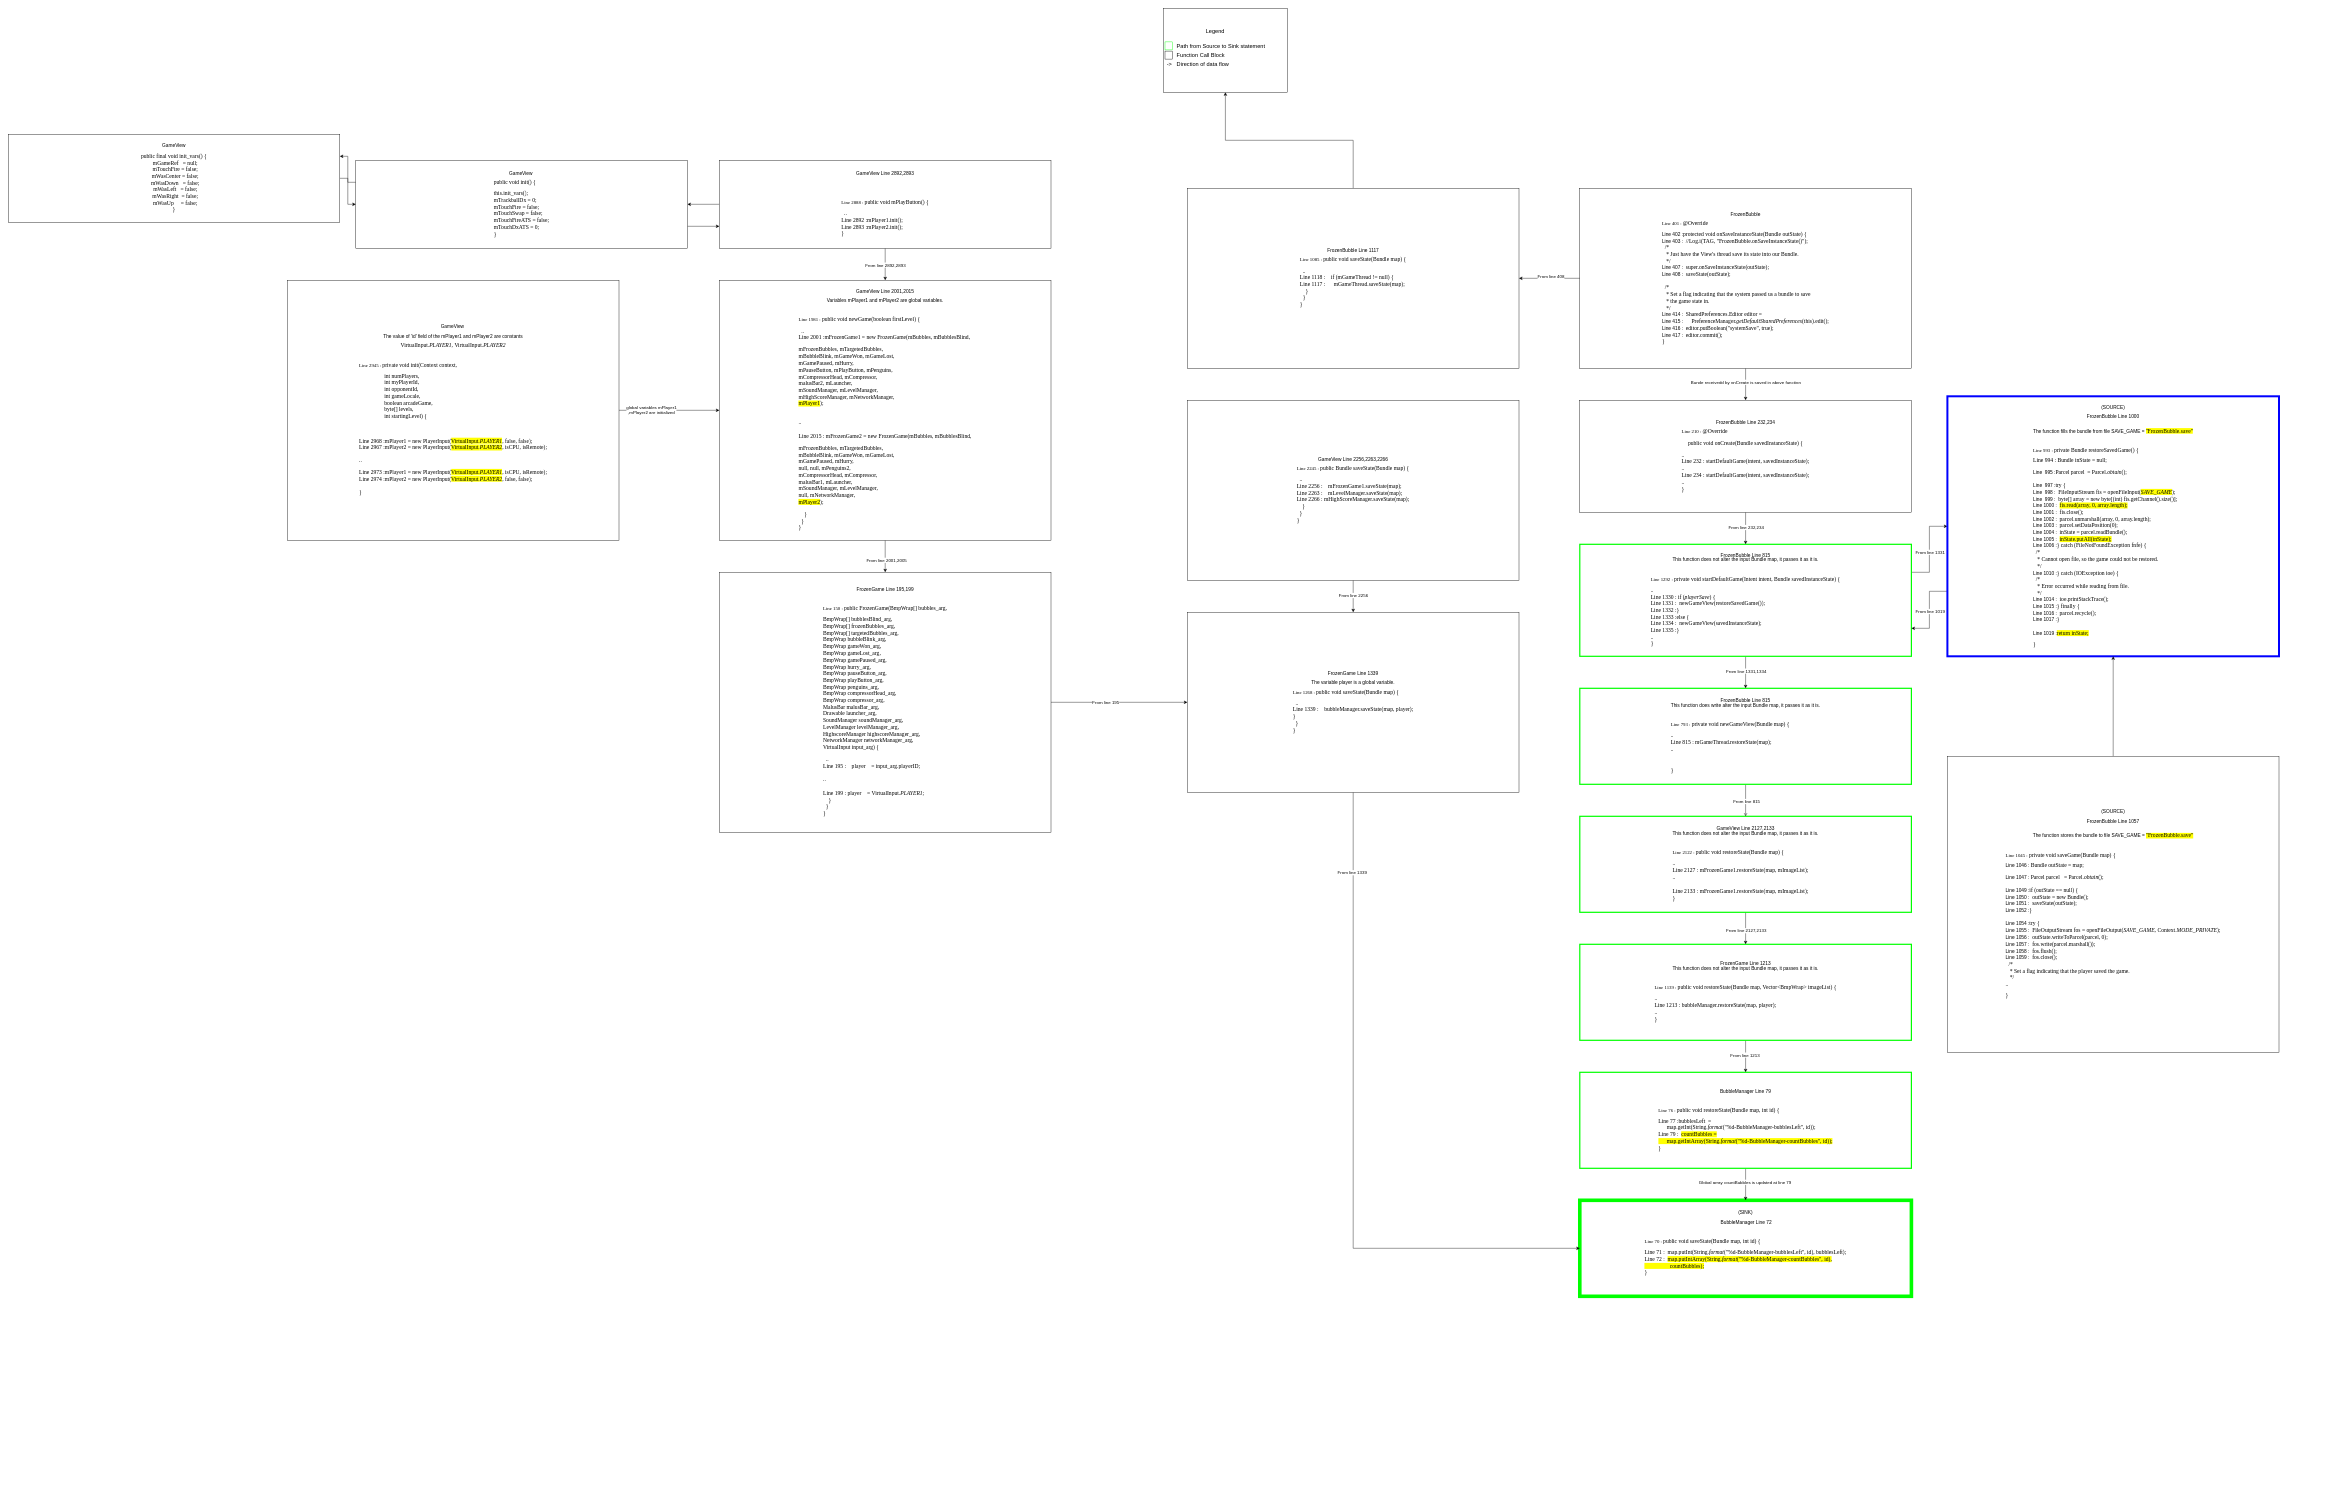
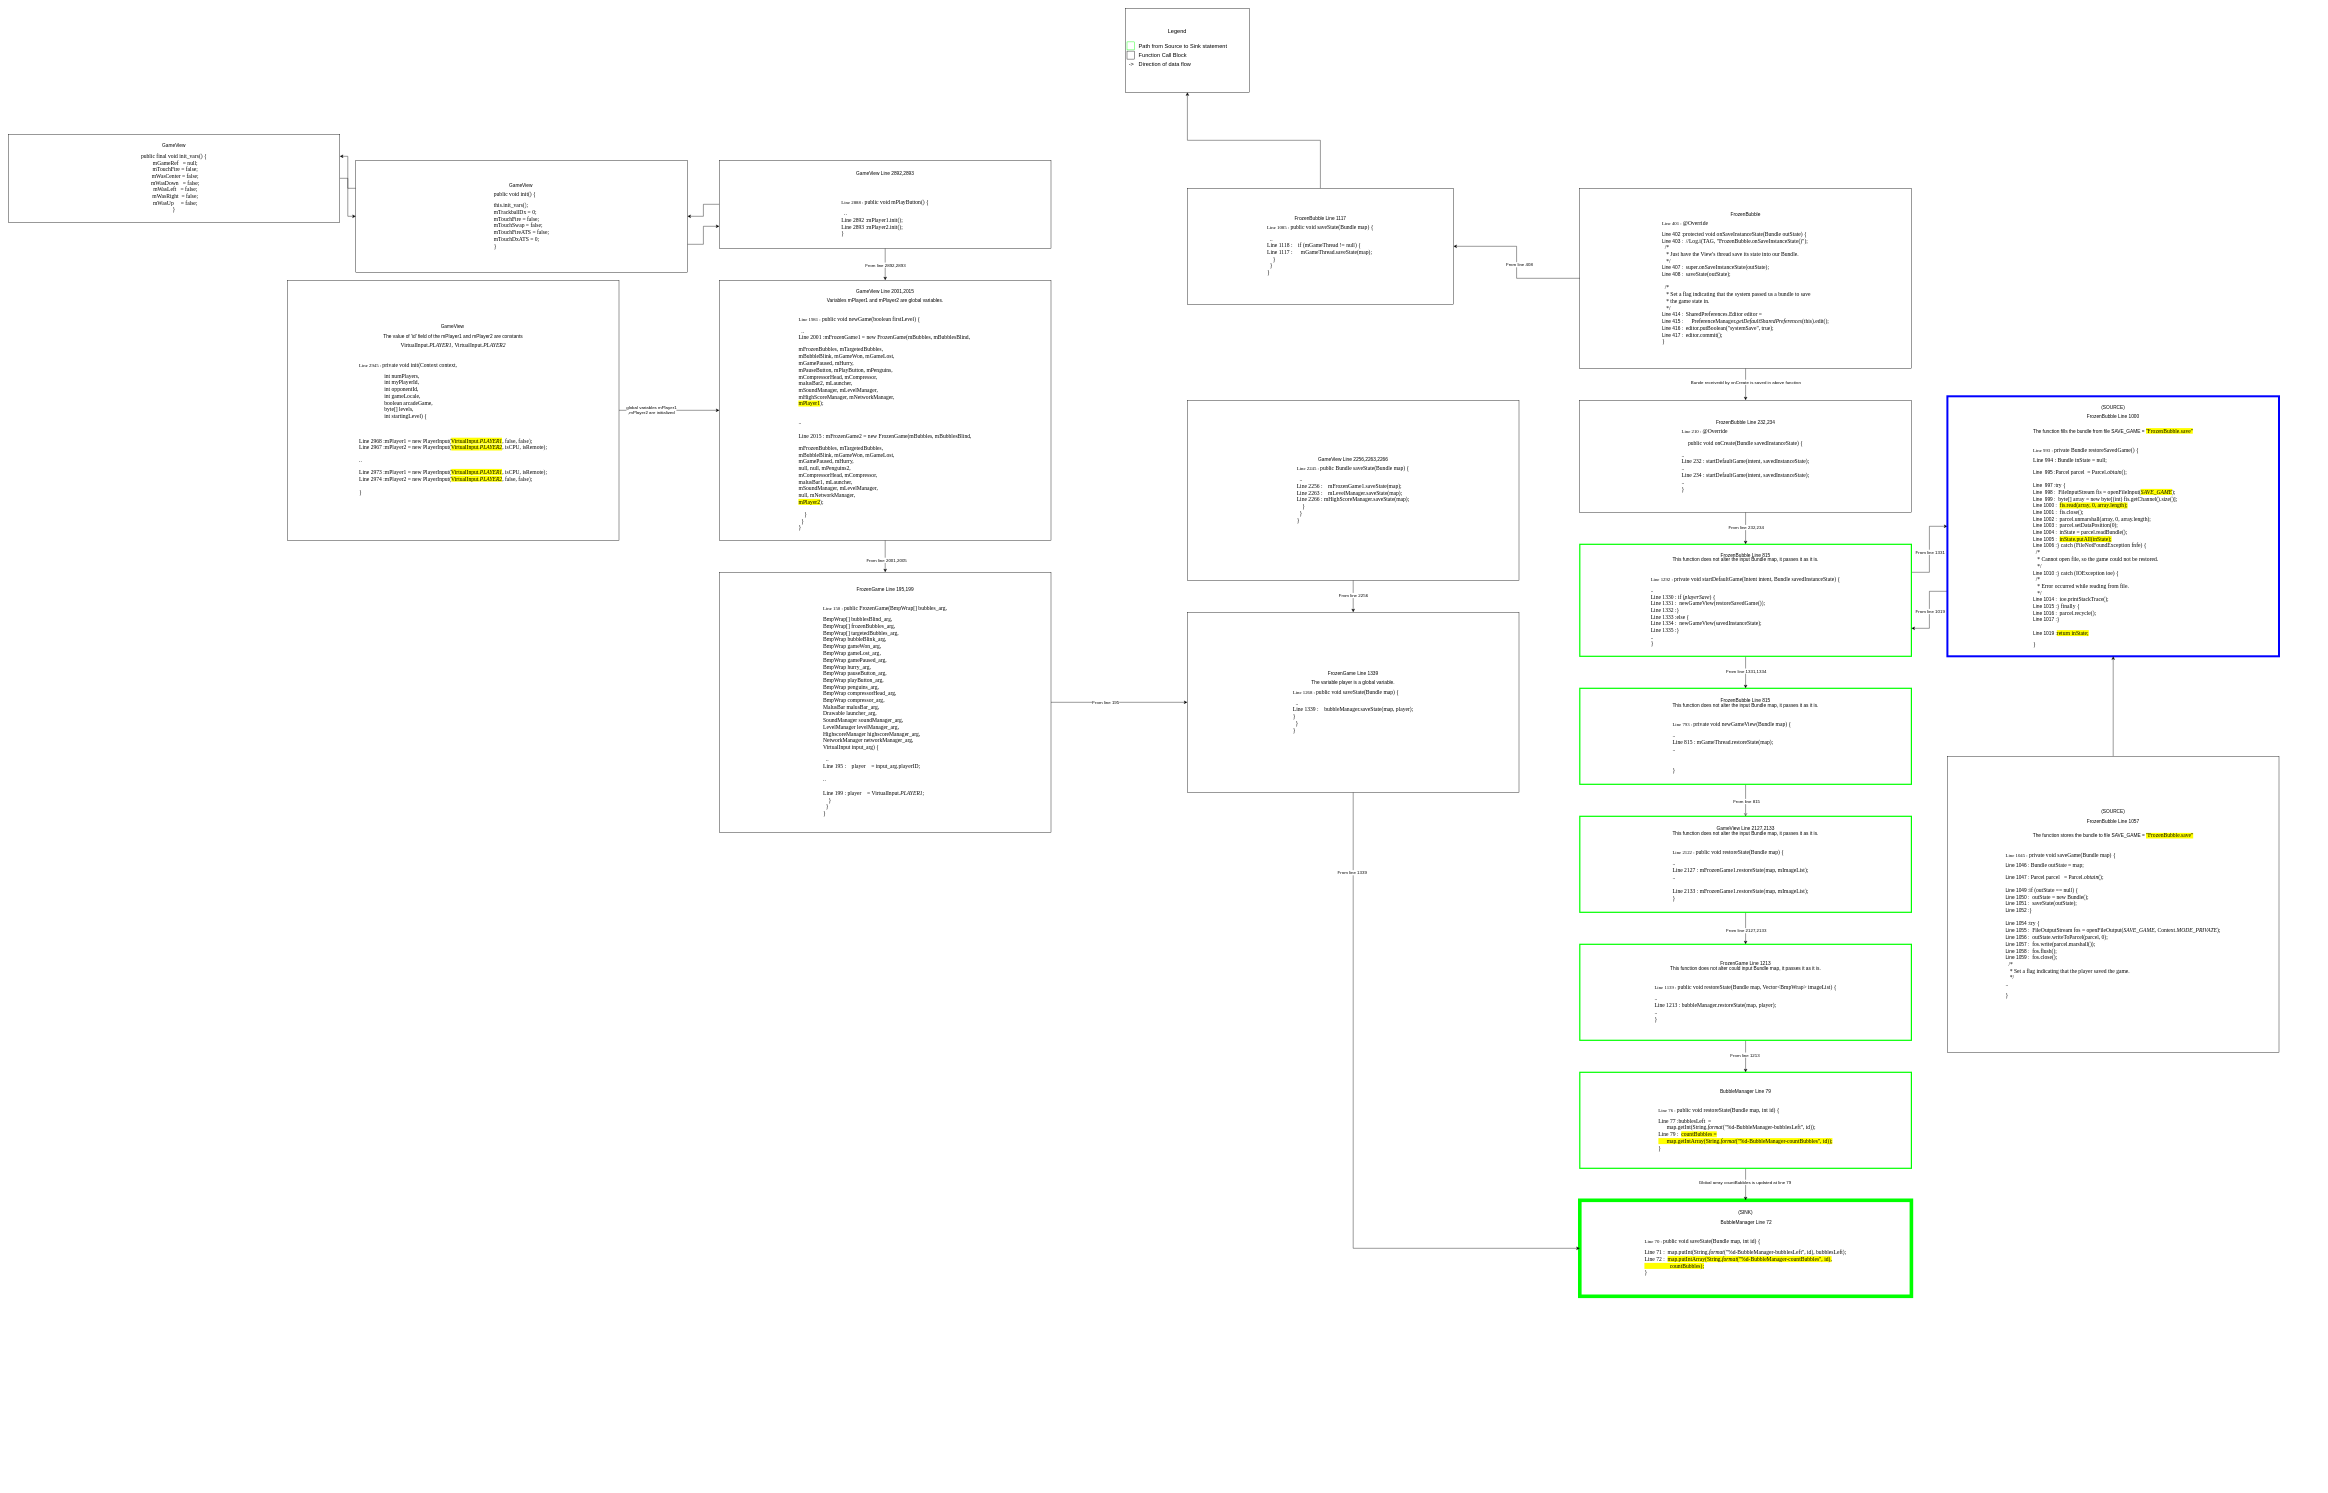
node "Legend Path from Source to Sink statement Function Call Block -> Direction of data flow": moved (1225, 50) -> (1187, 50)
node "GameView public void init() { this.init_vars(); mTrackballDx = 0; mTouchFire = false; mTouchSwap = false; mTouchFireATS = false; mTouchDxATS = 0; }": size 332x88 -> 332x112
node "FrozenBubble Line 1117 Line 1085 : public void saveState(Bundle map) { .. Line 1118 : if (mGameThread != null) { Line 1117 : mGameThread.saveState(map); } } }": size 332x180 -> 266x116
node "FrozenBubble Line 815 This function does write alter the input Bundle map, it passes it as it is. Line 793 : private void newGameView(Bundle map) { .. Line 815 : mGameThread.restoreState(map); .. }": label "FrozenBubble Line 815 This function does write alter the input Bundle map, it passes it as it is. Line 793 : private void newGameView(Bundle map) { .. Line 815 : mGameThread.restoreState(map); .. }" -> "FrozenBubble Line 815 This function does not alter the input Bundle map, it passes it as it is. Line 793 : private void newGameView(Bundle map) { .. Line 815 : mGameThread.restoreState(map); .. }"
node "FrozenGame Line 1213 This function does not alter the input Bundle map, it passes it as it is. Line 1139 : public void restoreState(Bundle map, Vector<BmpWrap> imageList) { .. Line 1213 : bubbleManager.restoreState(map, player); .. }": label "FrozenGame Line 1213 This function does not alter the input Bundle map, it passes it as it is. Line 1139 : public void restoreState(Bundle map, Vector<BmpWrap> imageList) { .. Line 1213 : bubbleManager.restoreState(map, player); .. }" -> "FrozenGame Line 1213 This function does not alter could input Bundle map, it passes it as it is. Line 1139 : public void restoreState(Bundle map, Vector<BmpWrap> imageList) { .. Line 1213 : bubbleManager.restoreState(map, player); .. }"
